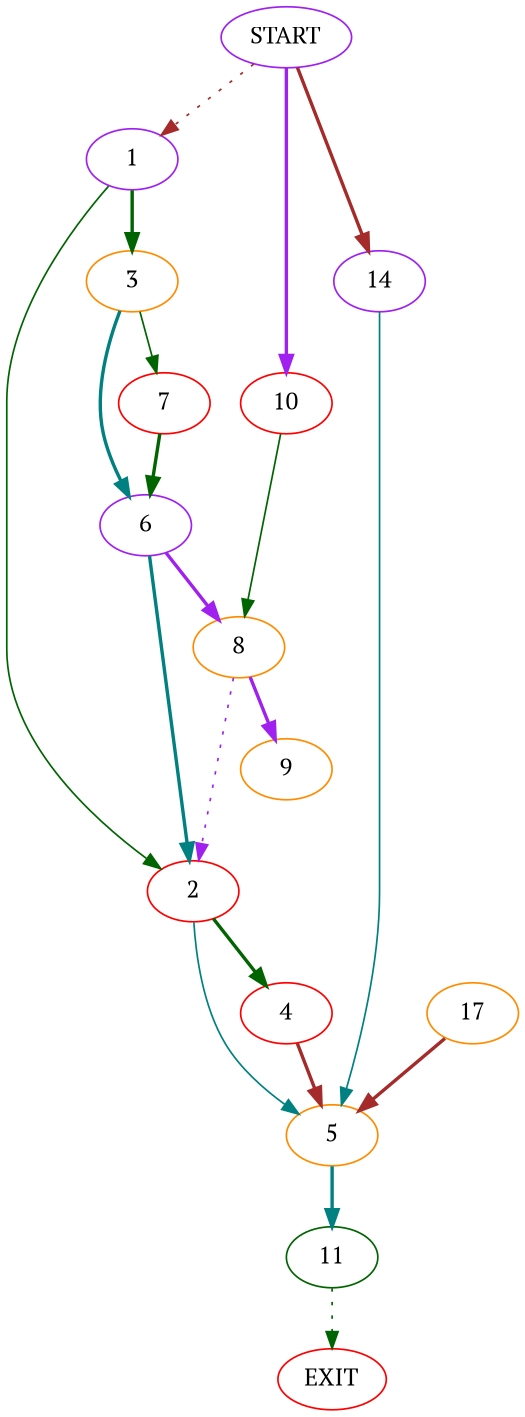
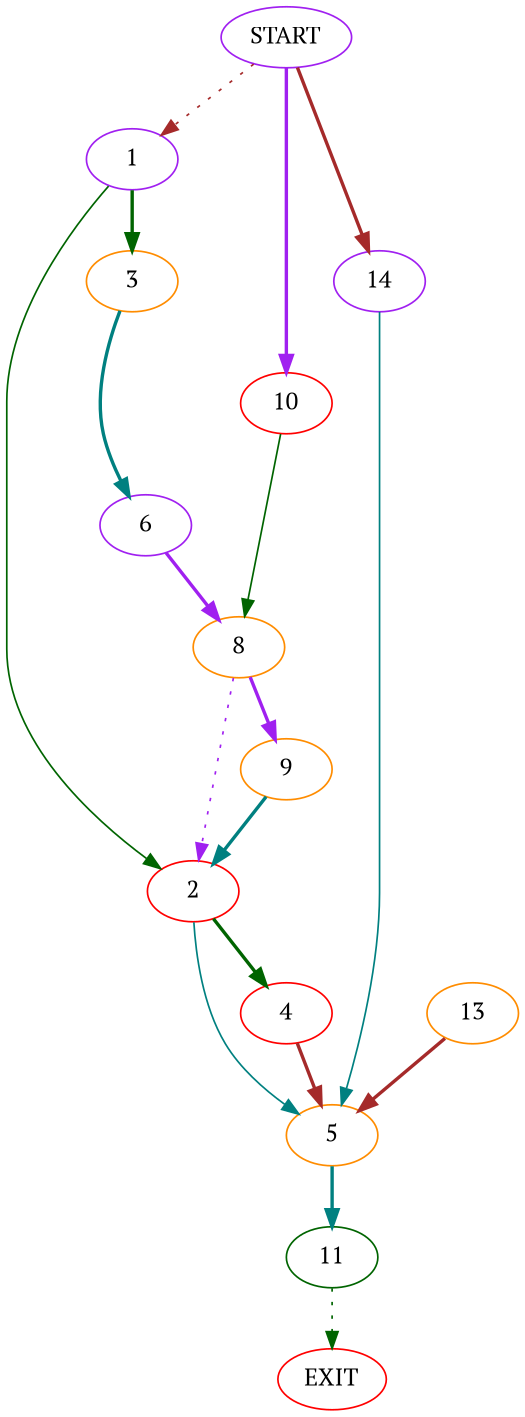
node "7": removed
edge "6" -> "2": now "9" -> "2"
node "17": label "17" -> "13"
